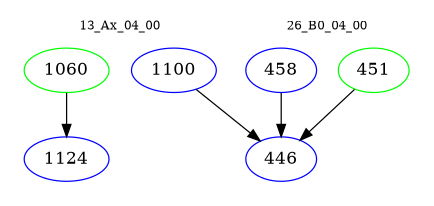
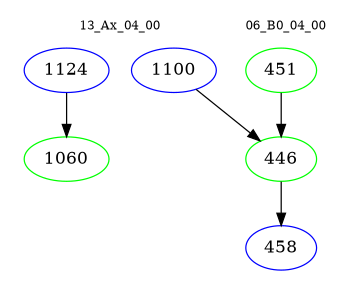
cluster "26_B0_04_00": label "26_B0_04_00" -> "06_B0_04_00"
edge "1060" -> "1124": reversed
edge "458" -> "446": reversed
node "446": color blue -> green
